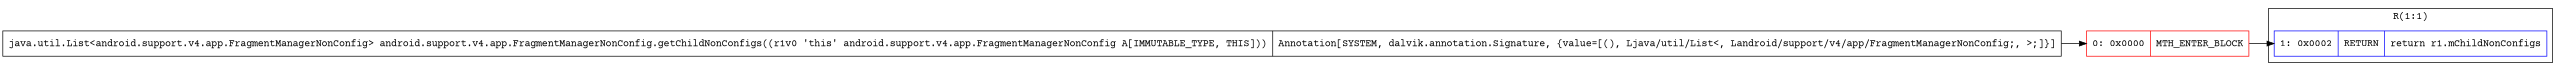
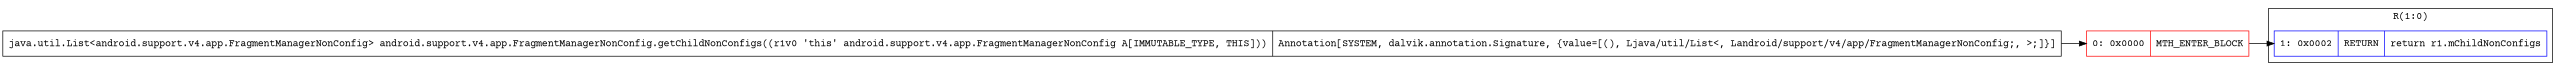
cluster "R(1:1)": label "R(1:1)" -> "R(1:0)"
